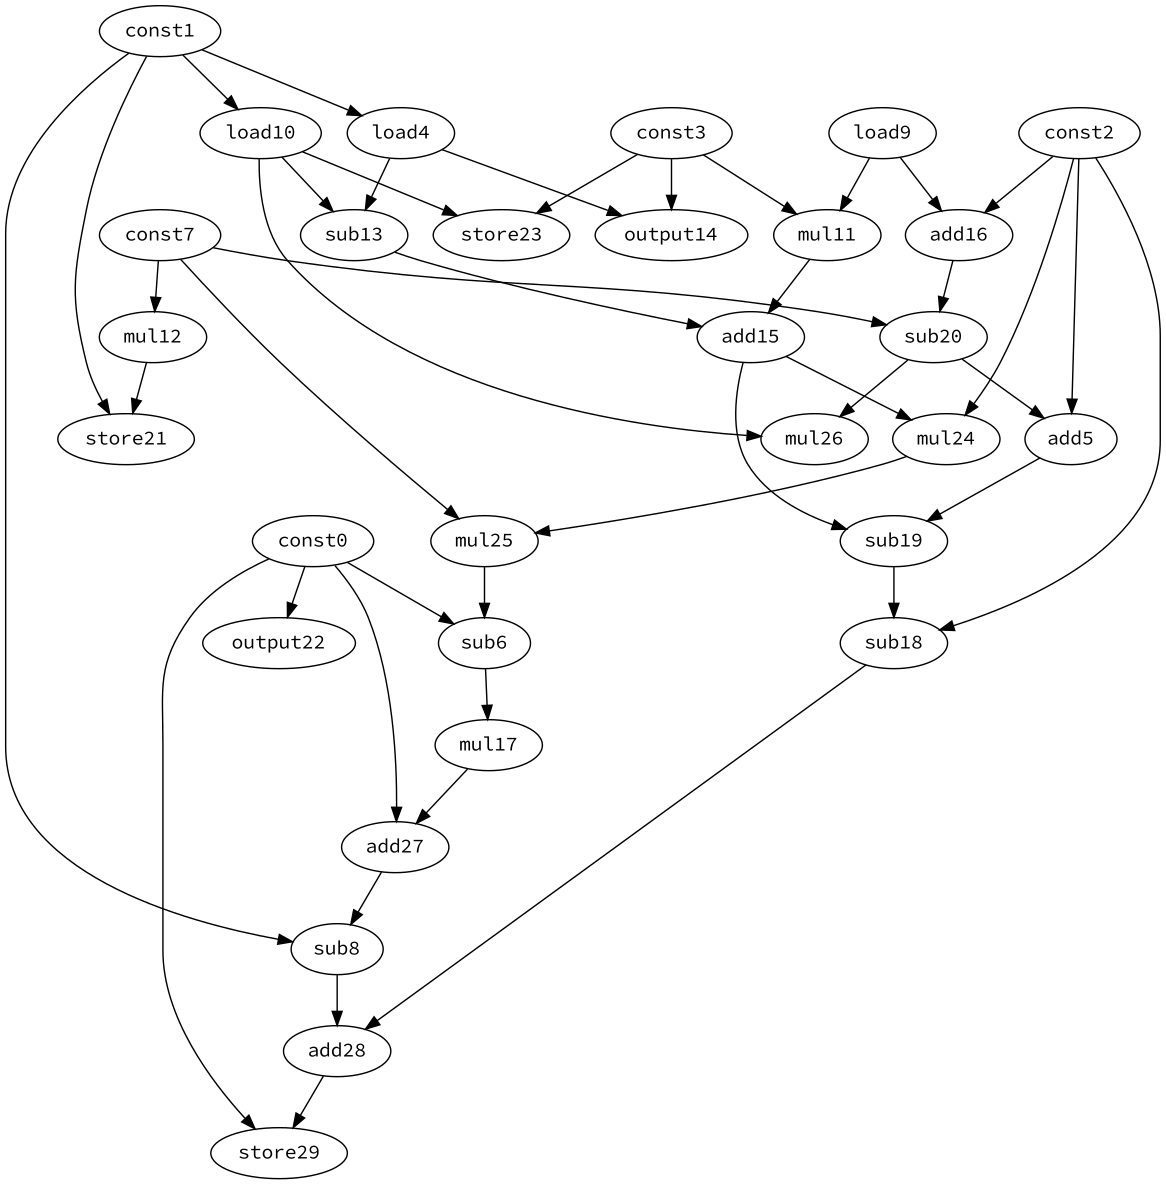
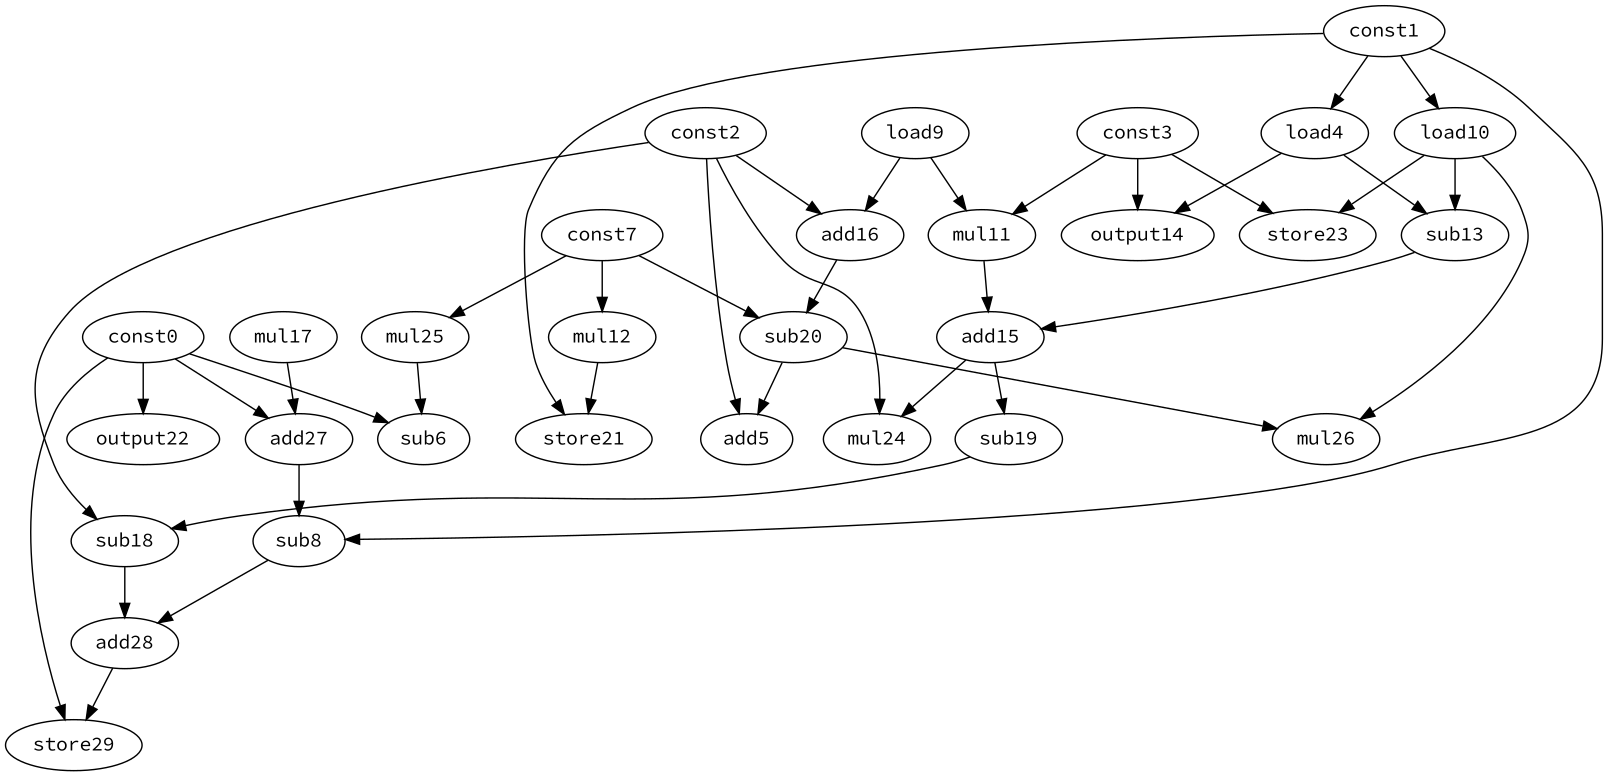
edge "add5" -> "sub19": removed
edge "mul24" -> "mul25": removed
edge "sub6" -> "mul17": removed
